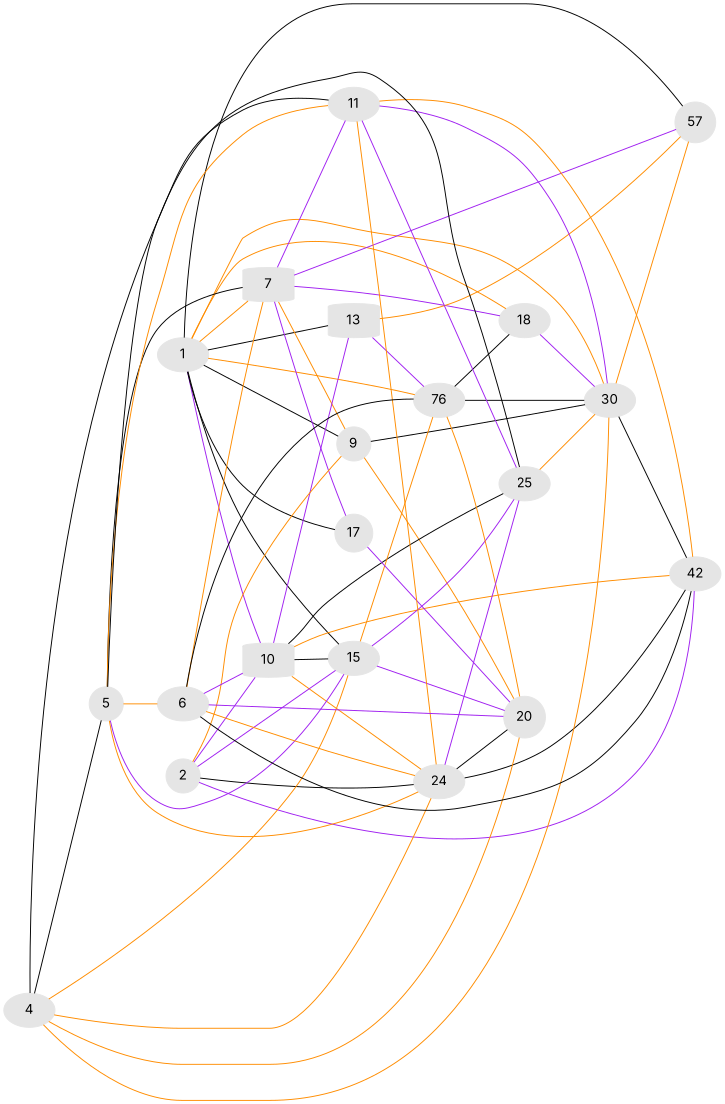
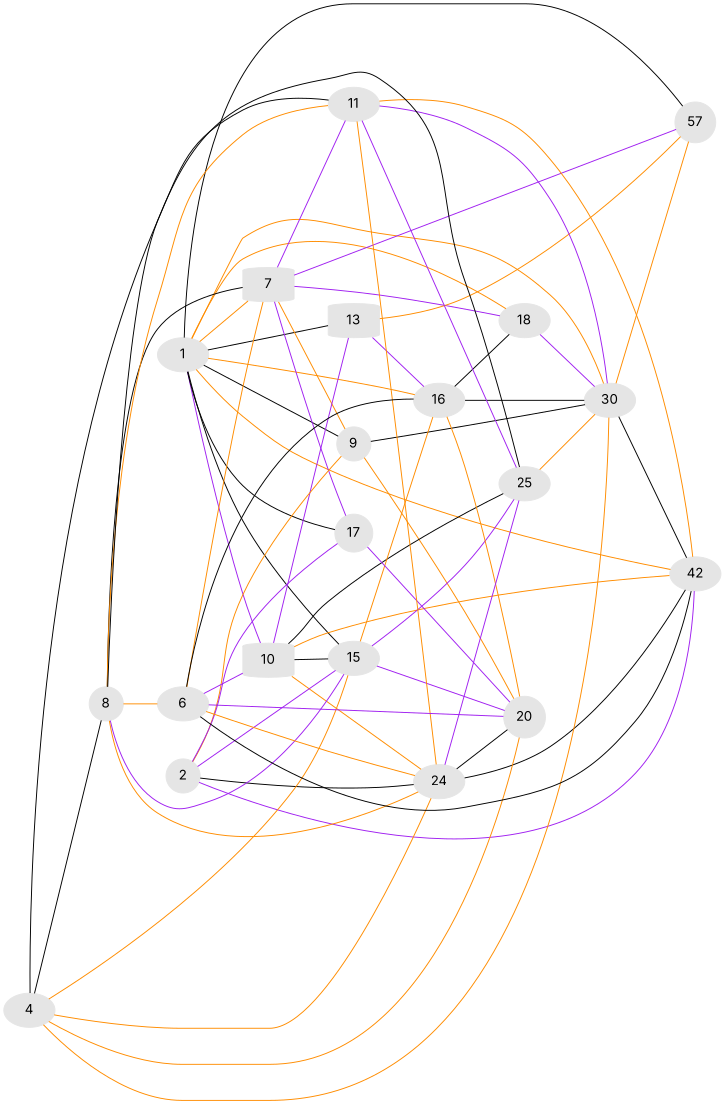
node "76": label "76" -> "16"
edge "1" -- "42": added
node "5": label "5" -> "8"
edge "10" -- "2": now "17" -- "2"
